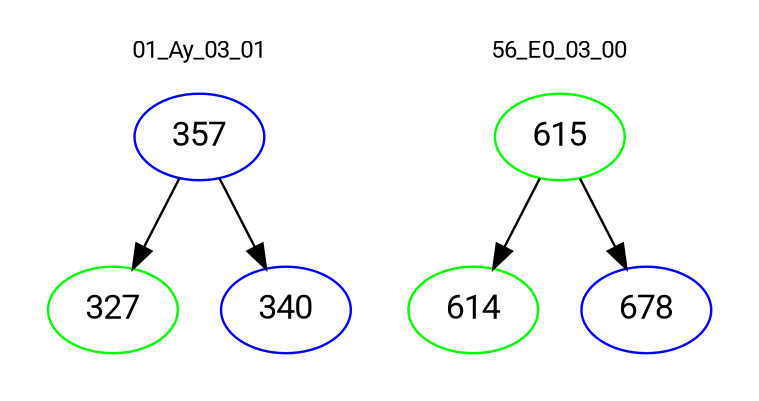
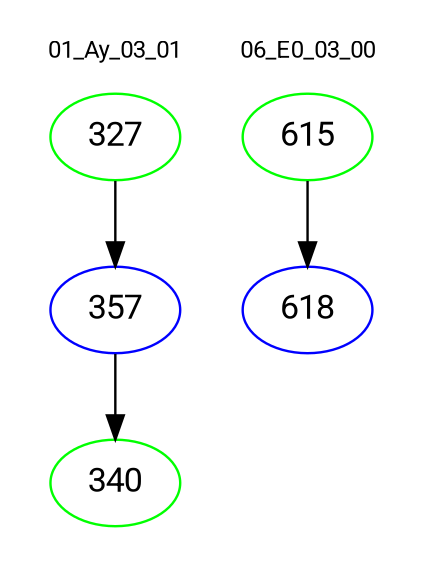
cluster "56_E0_03_00": label "56_E0_03_00" -> "06_E0_03_00"
edge "357" -> "327": reversed
node "340": color blue -> green
node "614": removed
node "678": label "678" -> "618"
